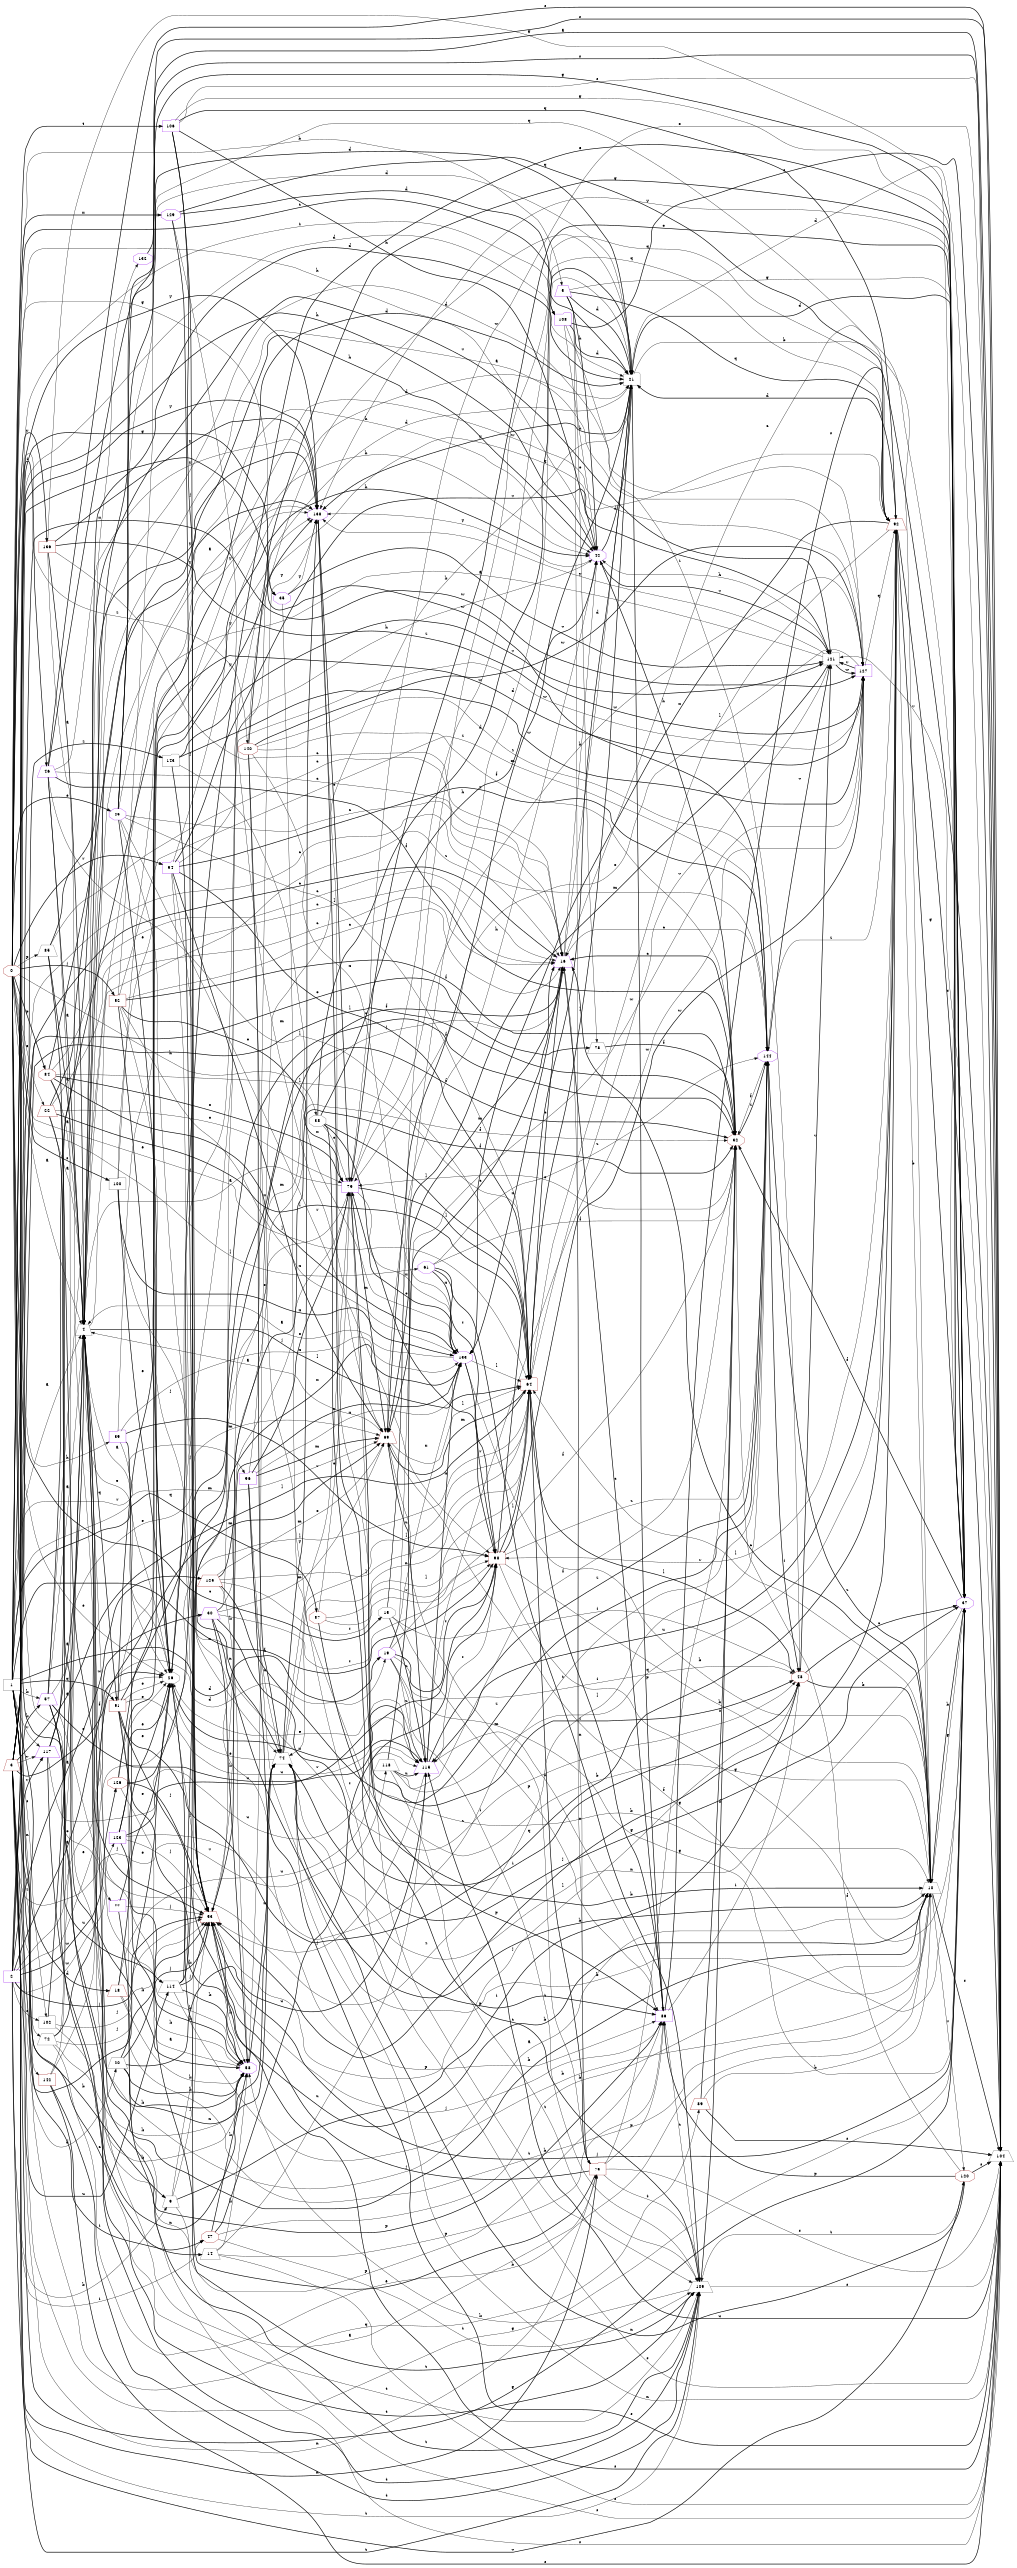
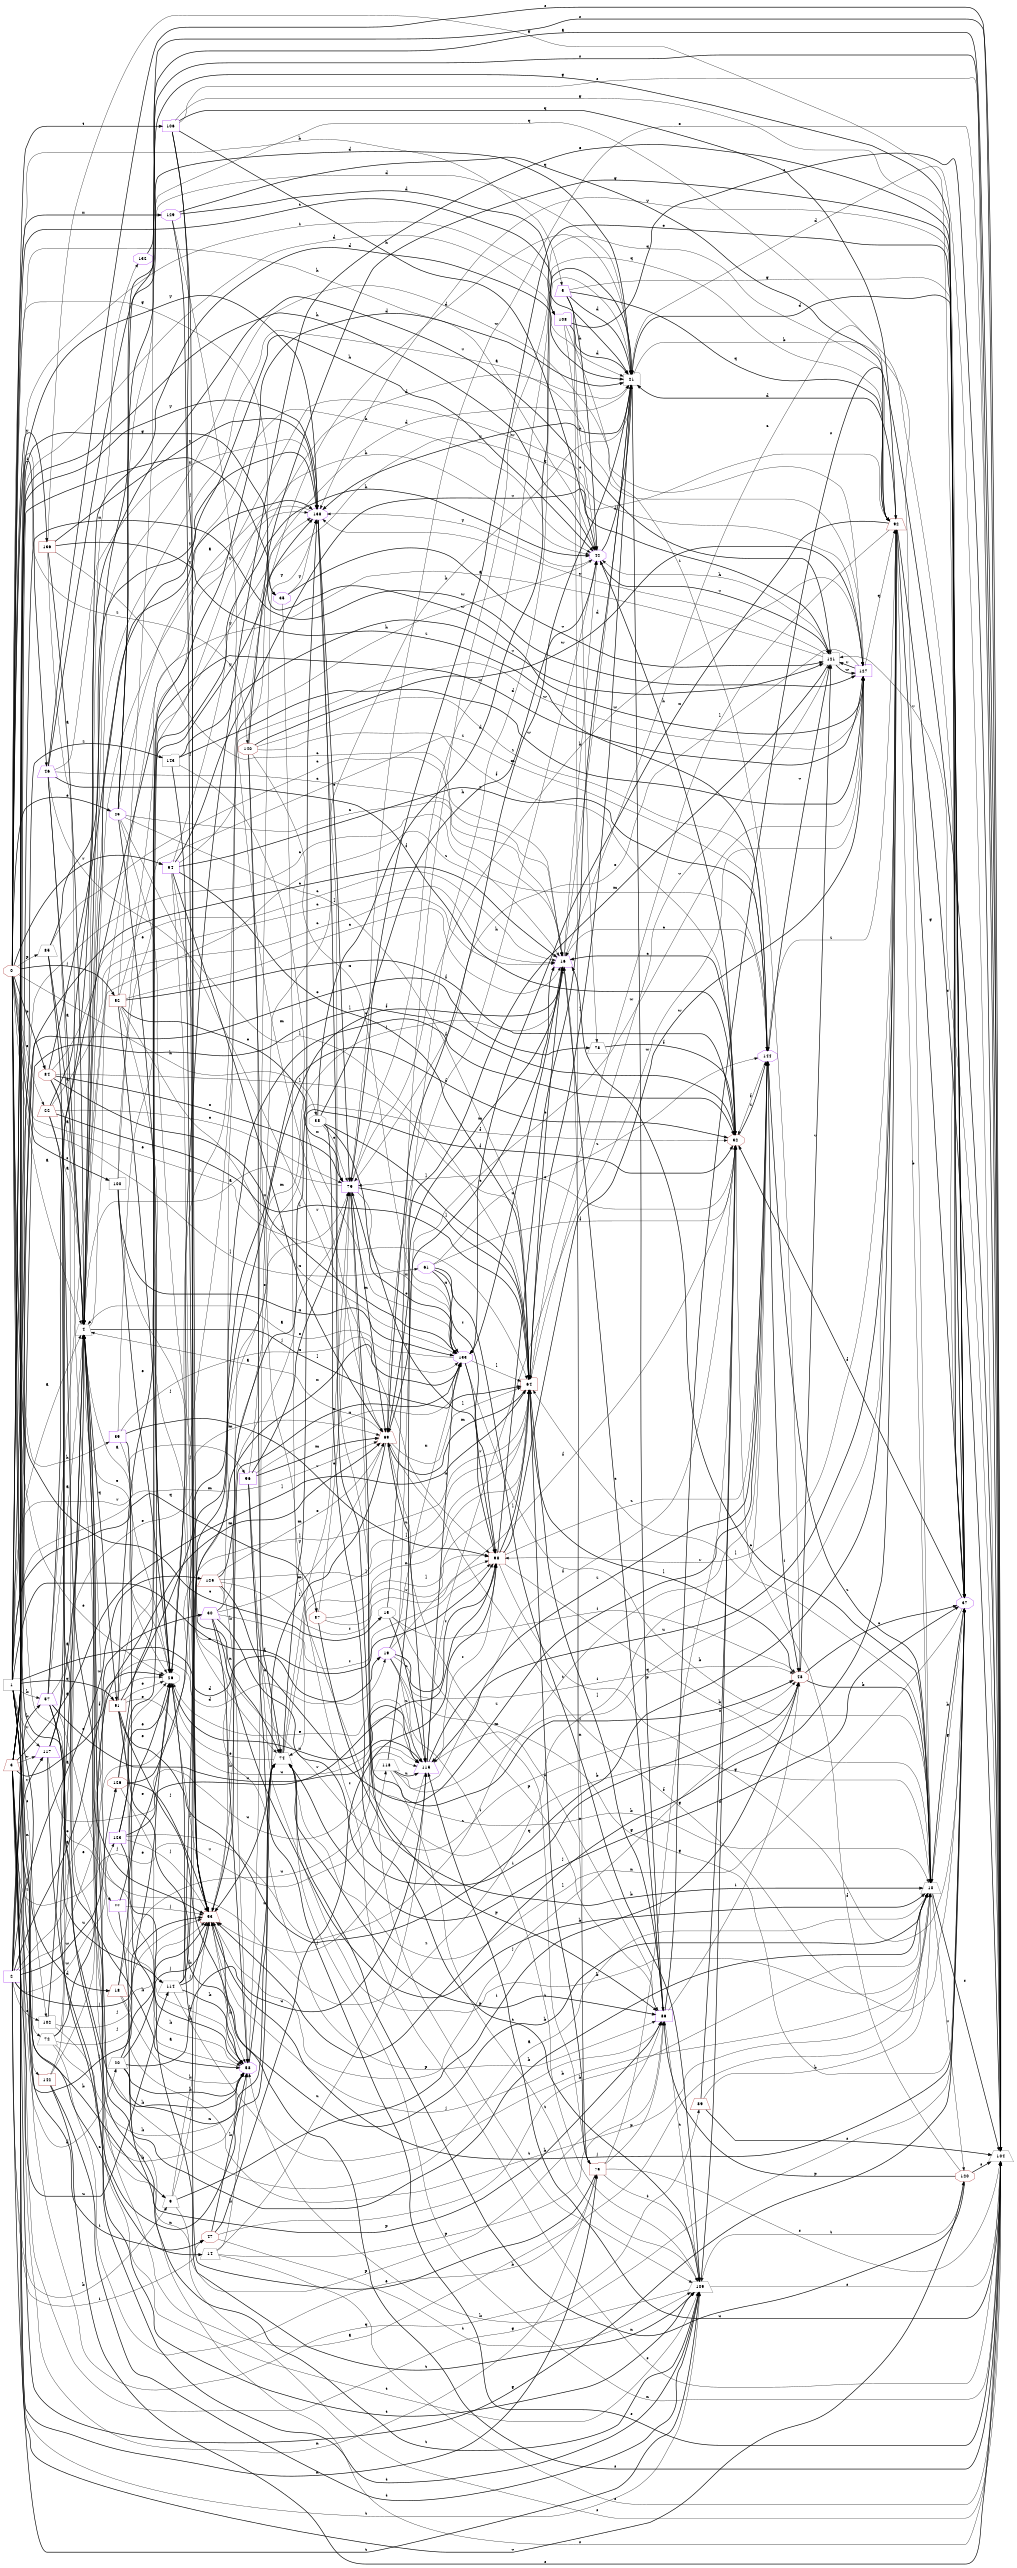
edge "73" -> "53": now "69" -> "53"
